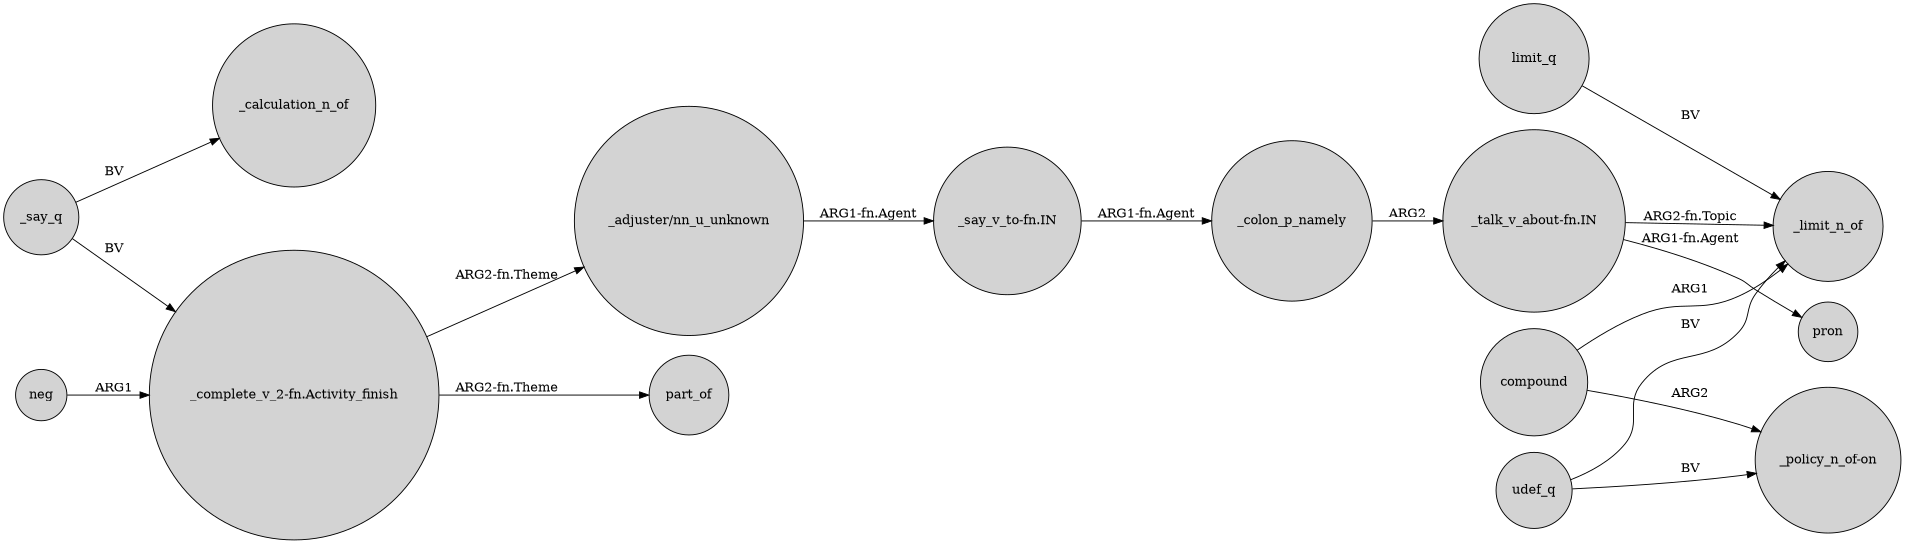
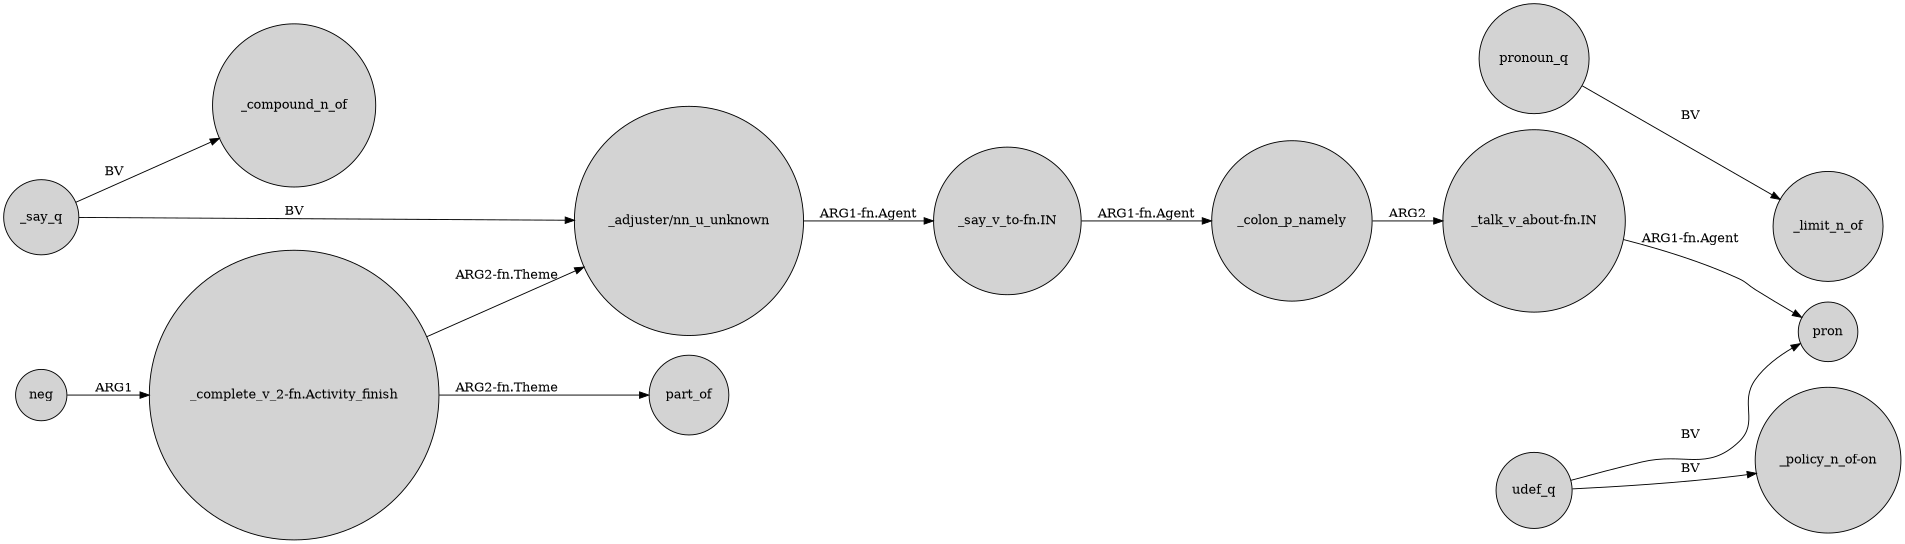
node "limit_q": label "limit_q" -> "pronoun_q"
node "_calculation_n_of": label "_calculation_n_of" -> "_compound_n_of"
edge "_talk_v_about-fn.IN" -> "_limit_n_of": removed, label "ARG2-fn.Topic"
edge "_say_q" -> "_complete_v_2-fn.Activity_finish": now "_say_q" -> "_adjuster/nn_u_unknown"
edge "udef_q" -> "_limit_n_of": now "udef_q" -> "pron"
node "compound": removed
